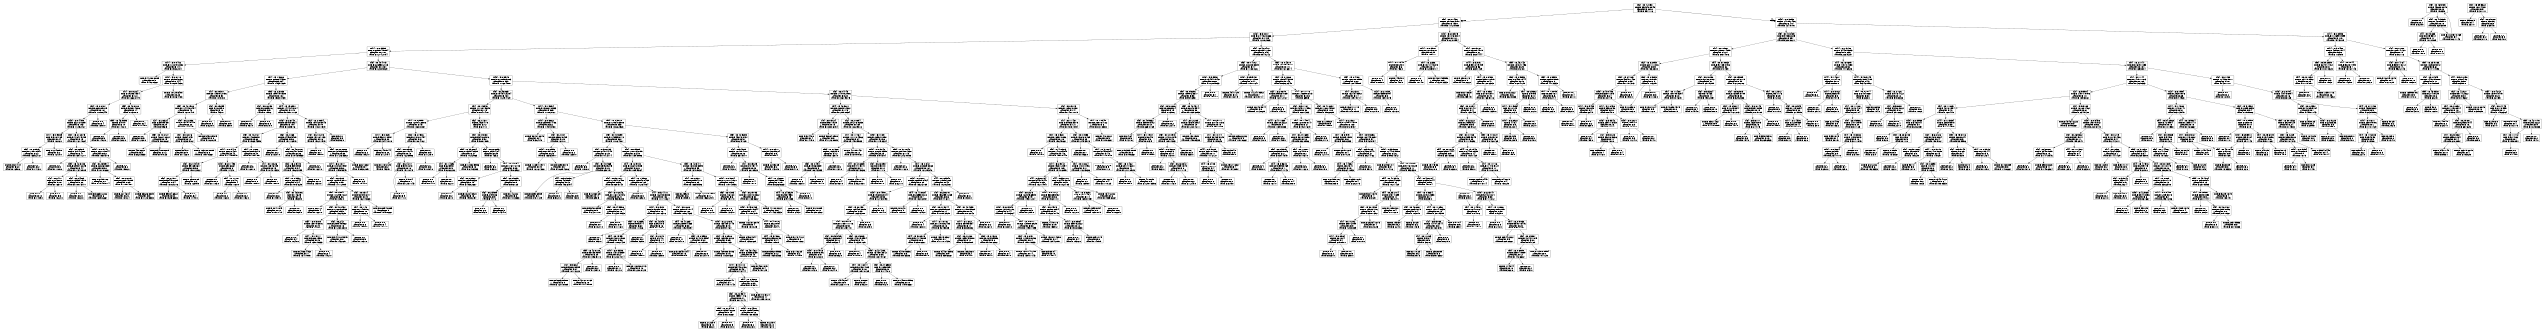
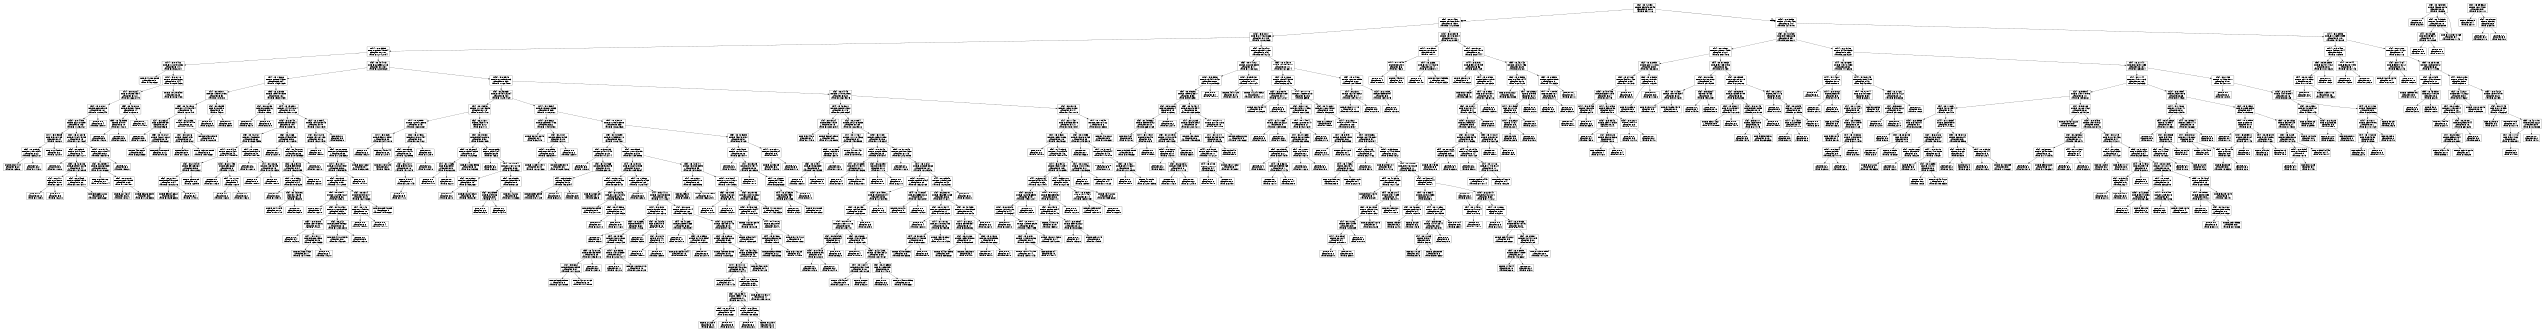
edge "X[5] <= 40.0483 mse = 36250.1875 samples = 24 value = 804.75" -> "mse = 10658.0 samples = 3 value = 1082.0": now "X[5] <= 40.0483 mse = 36250.1875 samples = 24 value = 804.75" -> "X[1] <= 1.0438 mse = 35306.56 samples = 20 value = 840.8"
edge "X[5] <= 40.7565 mse = 35452.5275 samples = 20 value = 630.15" -> "mse = 6590.6939 samples = 7 value = 878.1429": now "X[4] <= 30.9836 mse = 46.3905 samples = 13 value = 496.6154" -> "mse = 6590.6939 samples = 7 value = 878.1429"
edge "X[6] <= 2.4217 mse = 509.0273 samples = 16 value = 751.1875" -> "mse = 0.0 samples = 9 value = 771.0": now "mse = 9.9184 samples = 7 value = 725.7143" -> "mse = 0.0 samples = 9 value = 771.0"
node "mse = 0.0 samples = 20 value = 1860.0": removed
